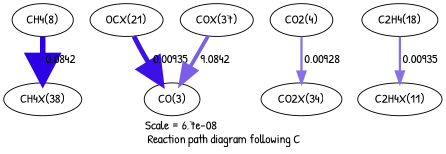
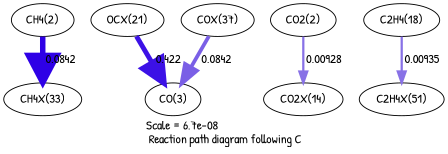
node "CH4(8)": label "CH4(8)" -> "CH4(2)"
node "CO2(4)": label "CO2(4)" -> "CO2(2)"
edge "OCX(21)" -> "CO(3)": label " 0.00935" -> " 0.422"
edge "COX(37)" -> "CO(3)": label " 9.0842" -> " 0.0842"
node "CH4X(38)": label "CH4X(38)" -> "CH4X(33)"
node "CO2X(34)": label "CO2X(34)" -> "CO2X(14)"
node "C2H4X(11)": label "C2H4X(11)" -> "C2H4X(51)"
